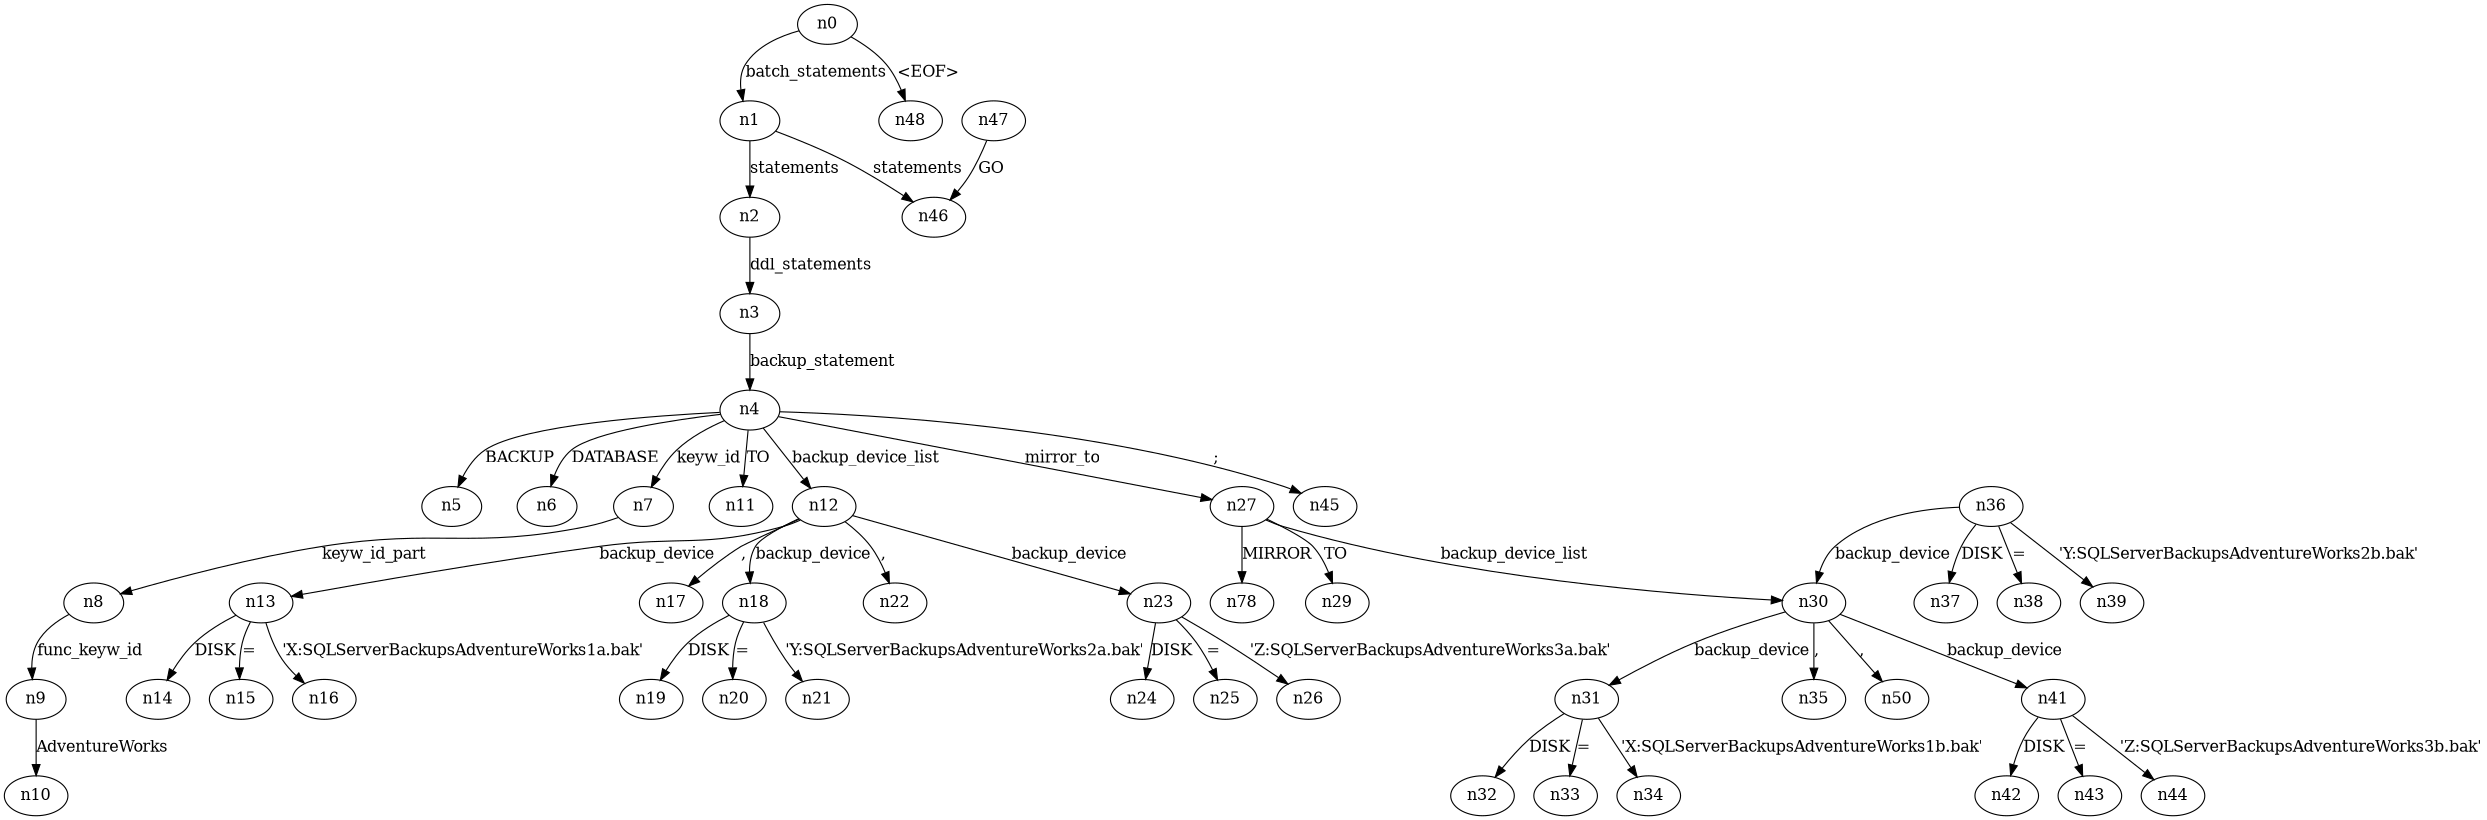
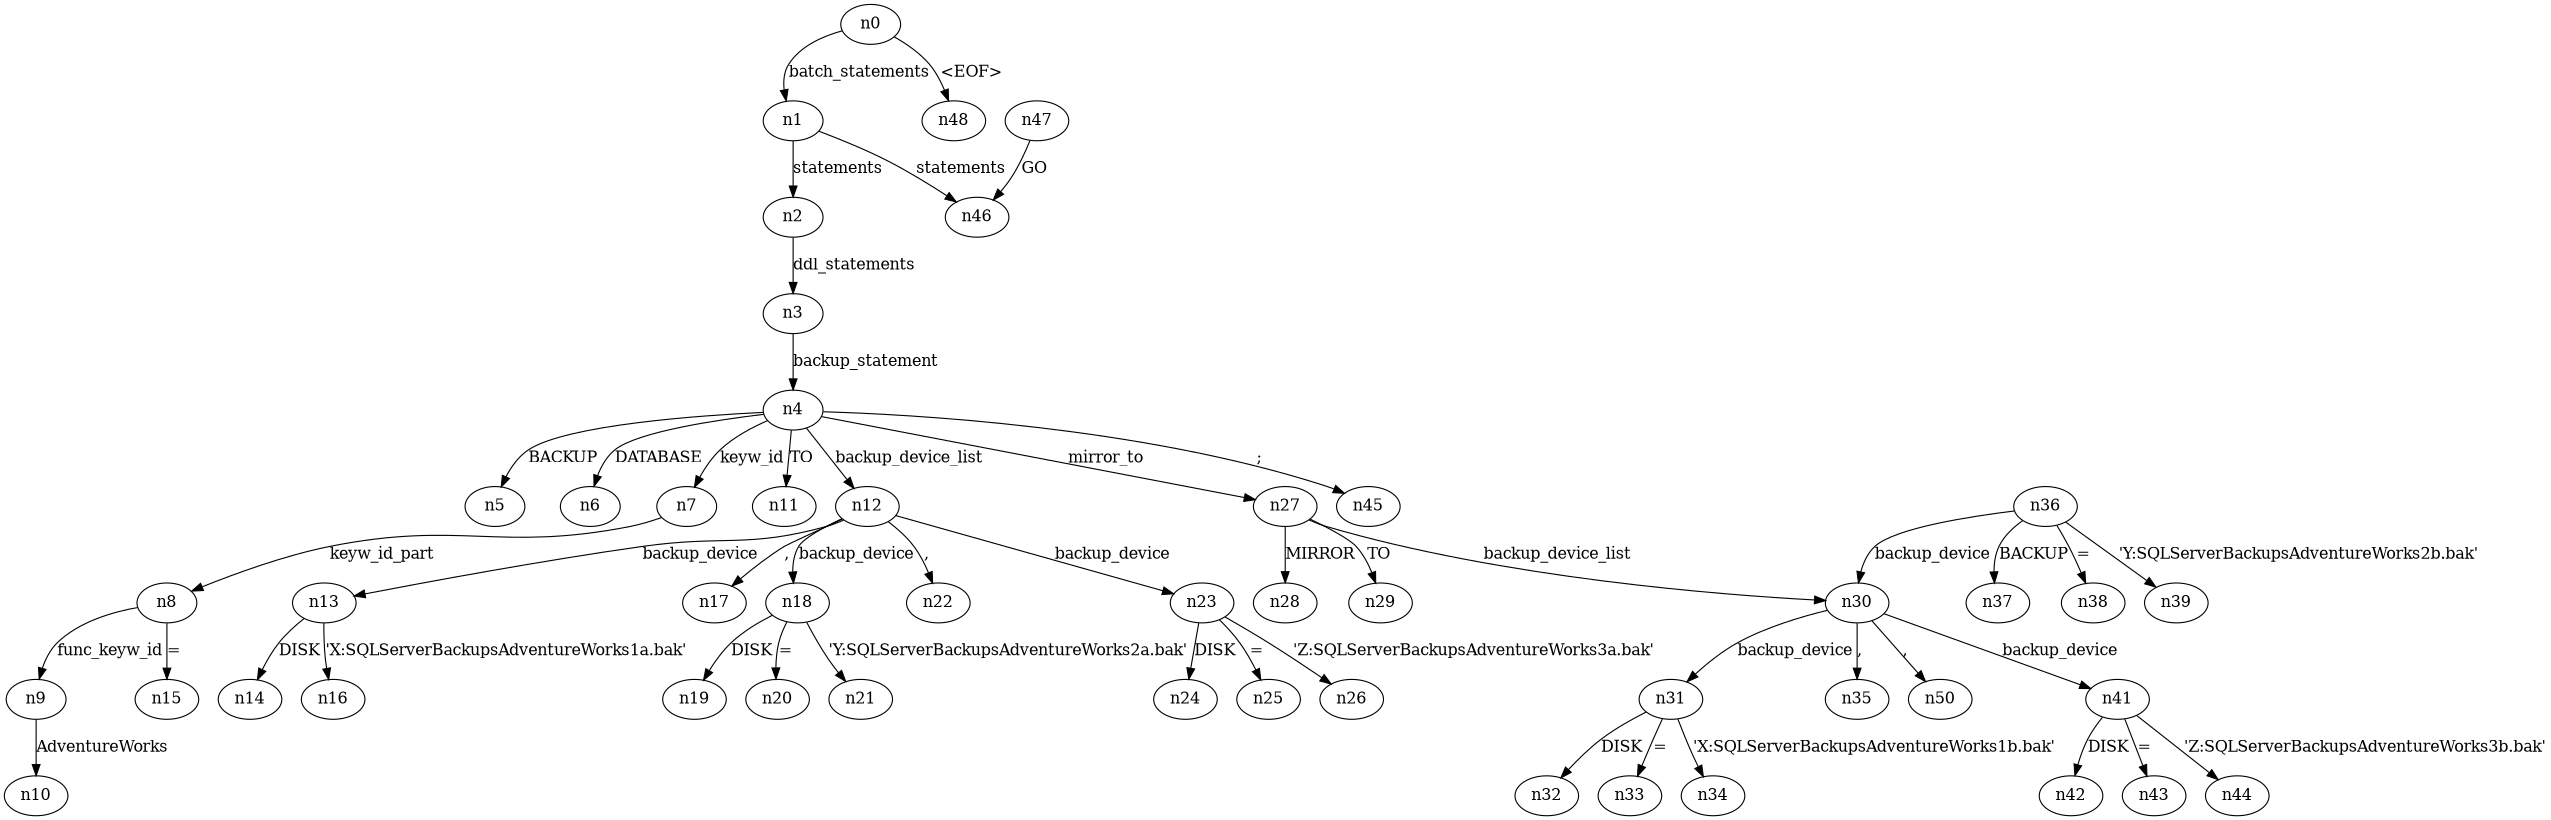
edge "n36" -> "n37": label "DISK" -> "BACKUP"
node "n78": label "n78" -> "n28"
edge "n13" -> "n15": now "n8" -> "n15"
